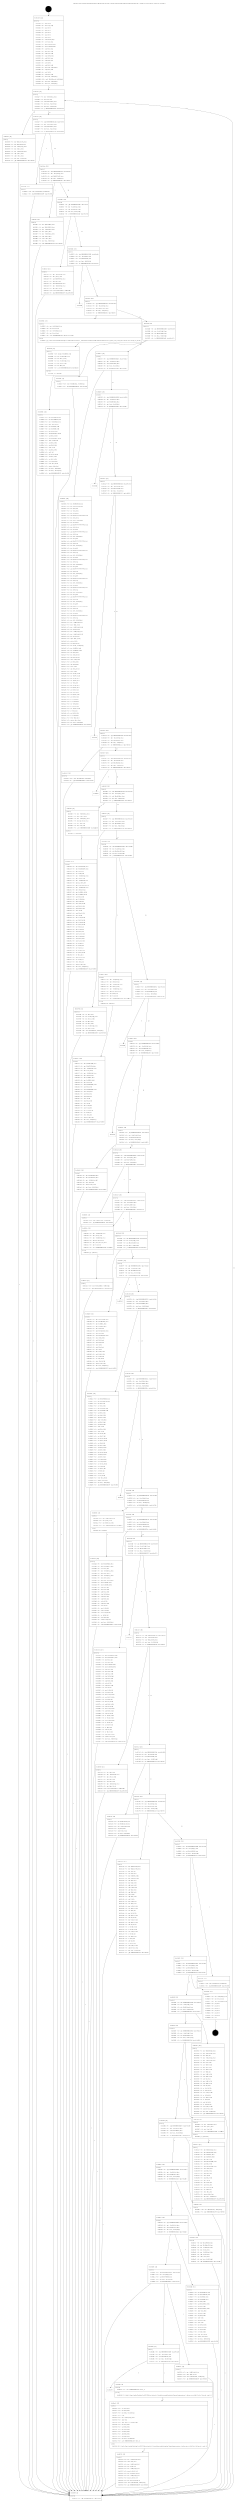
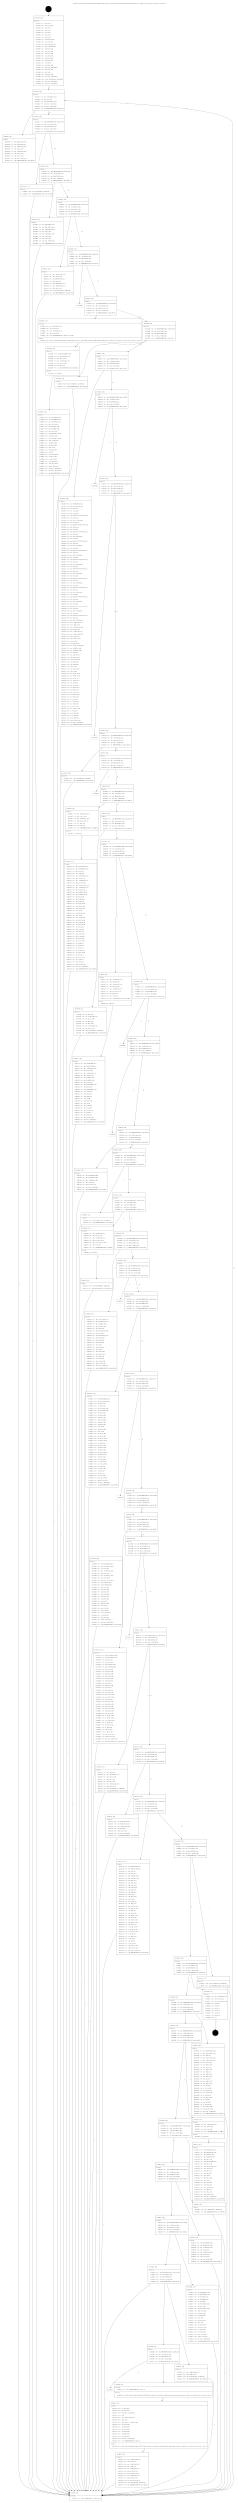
node "0x401b9b [16]": removed
